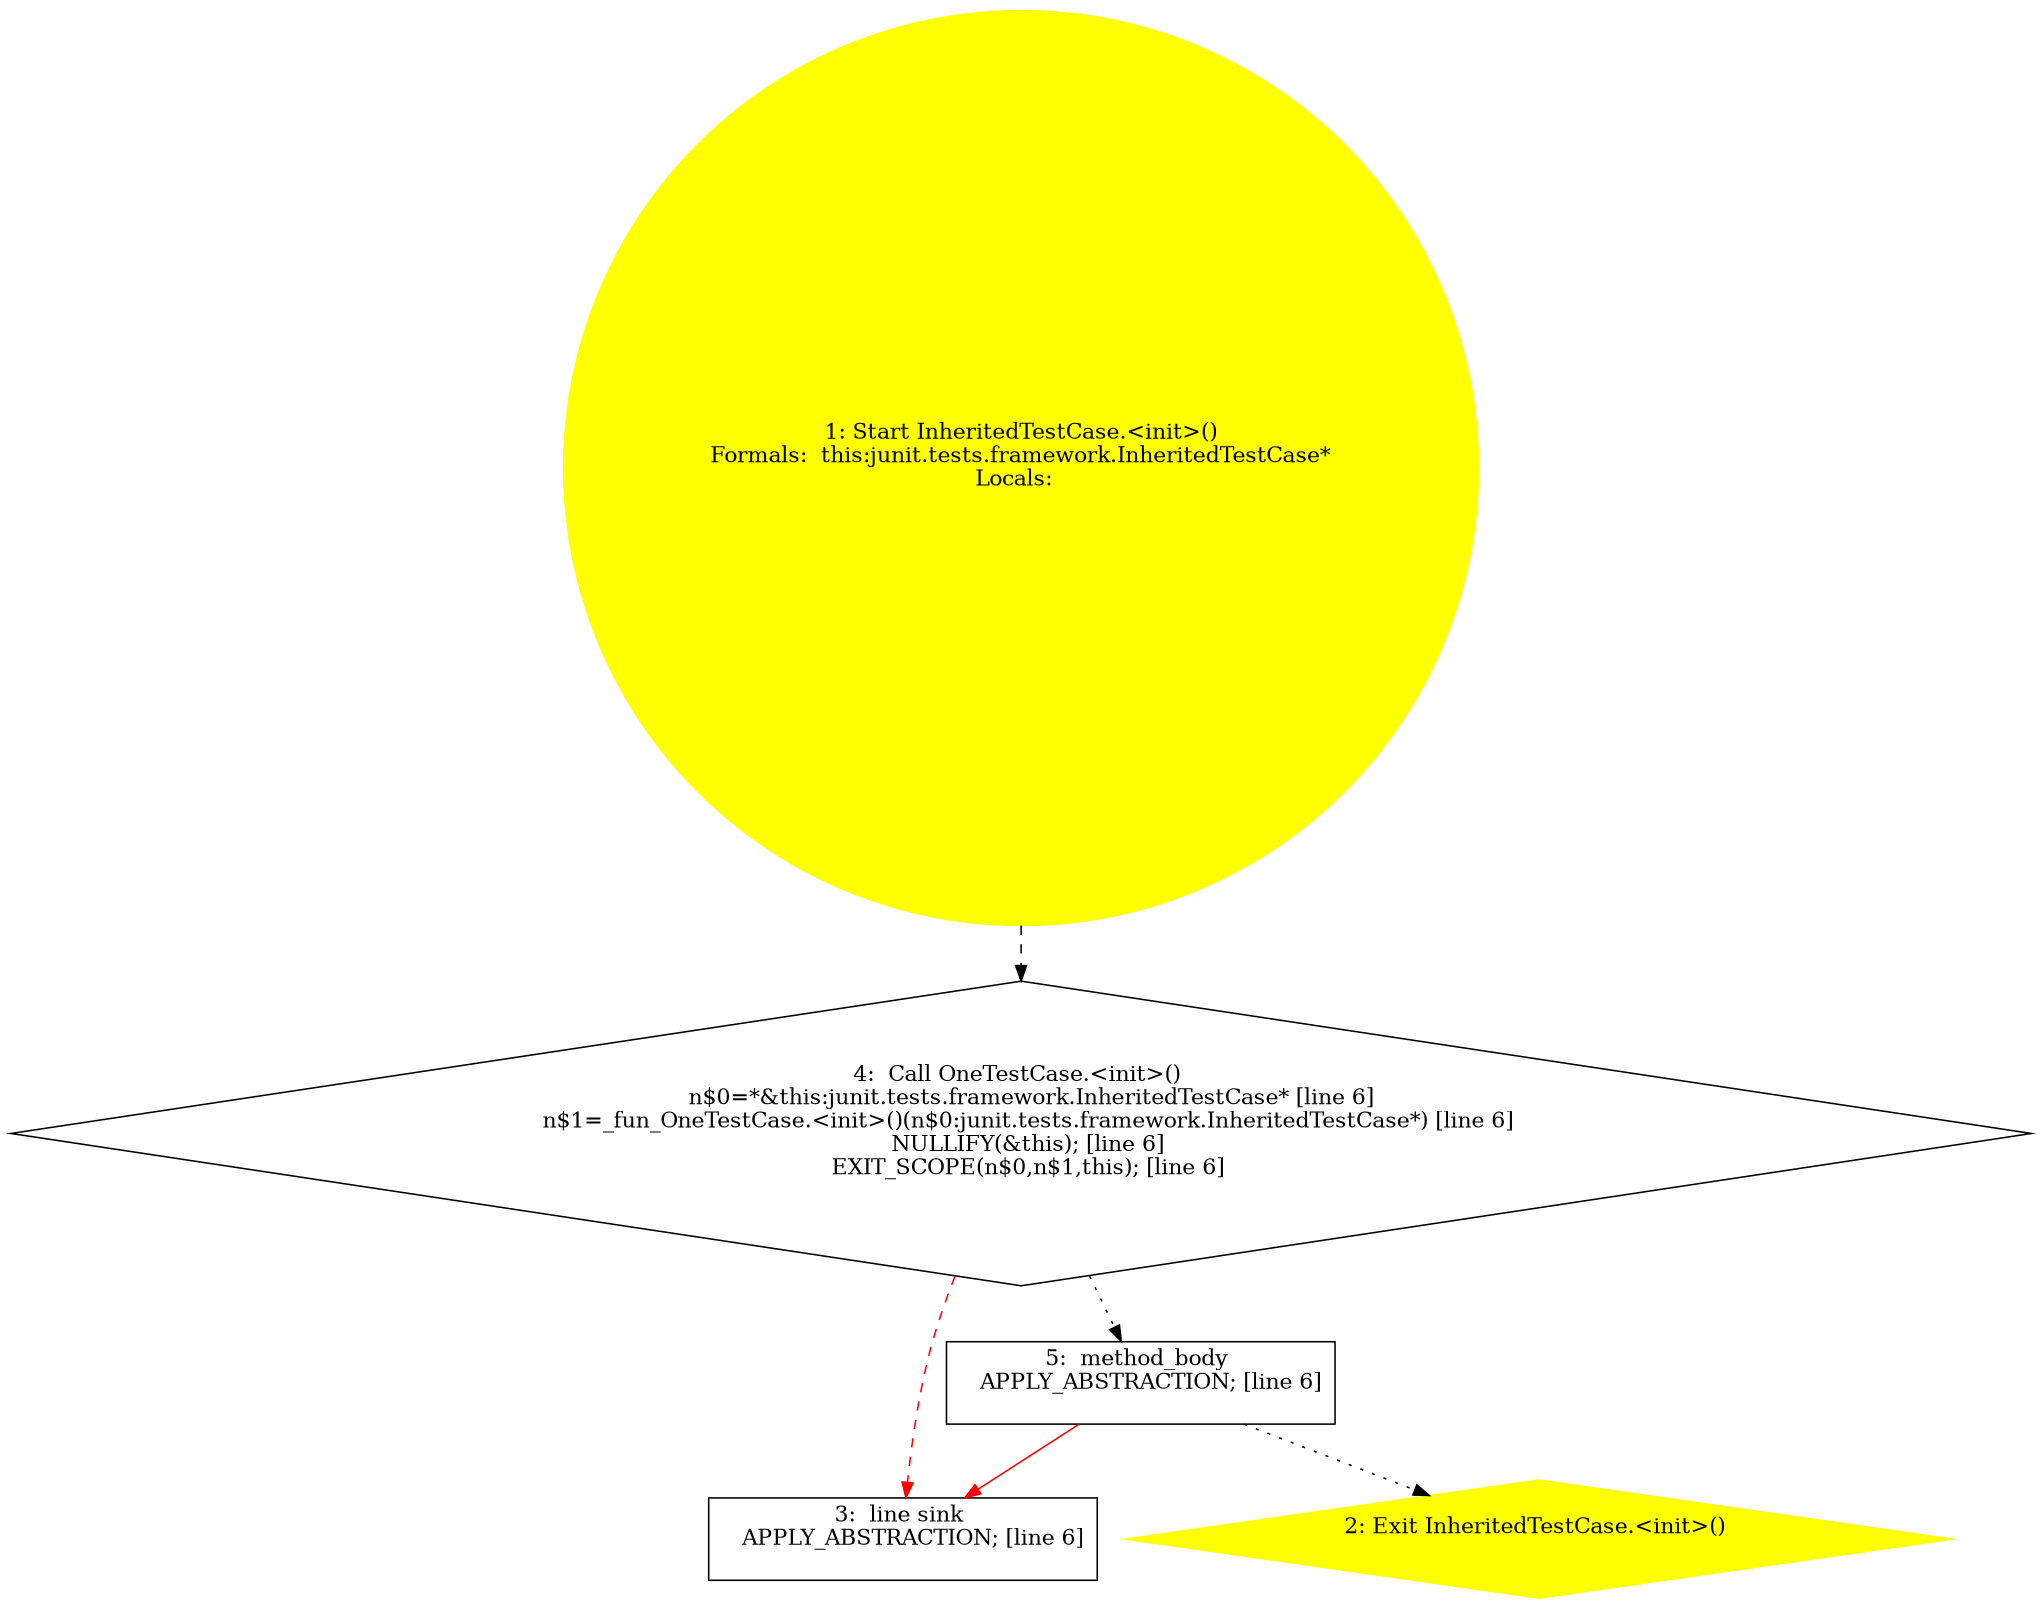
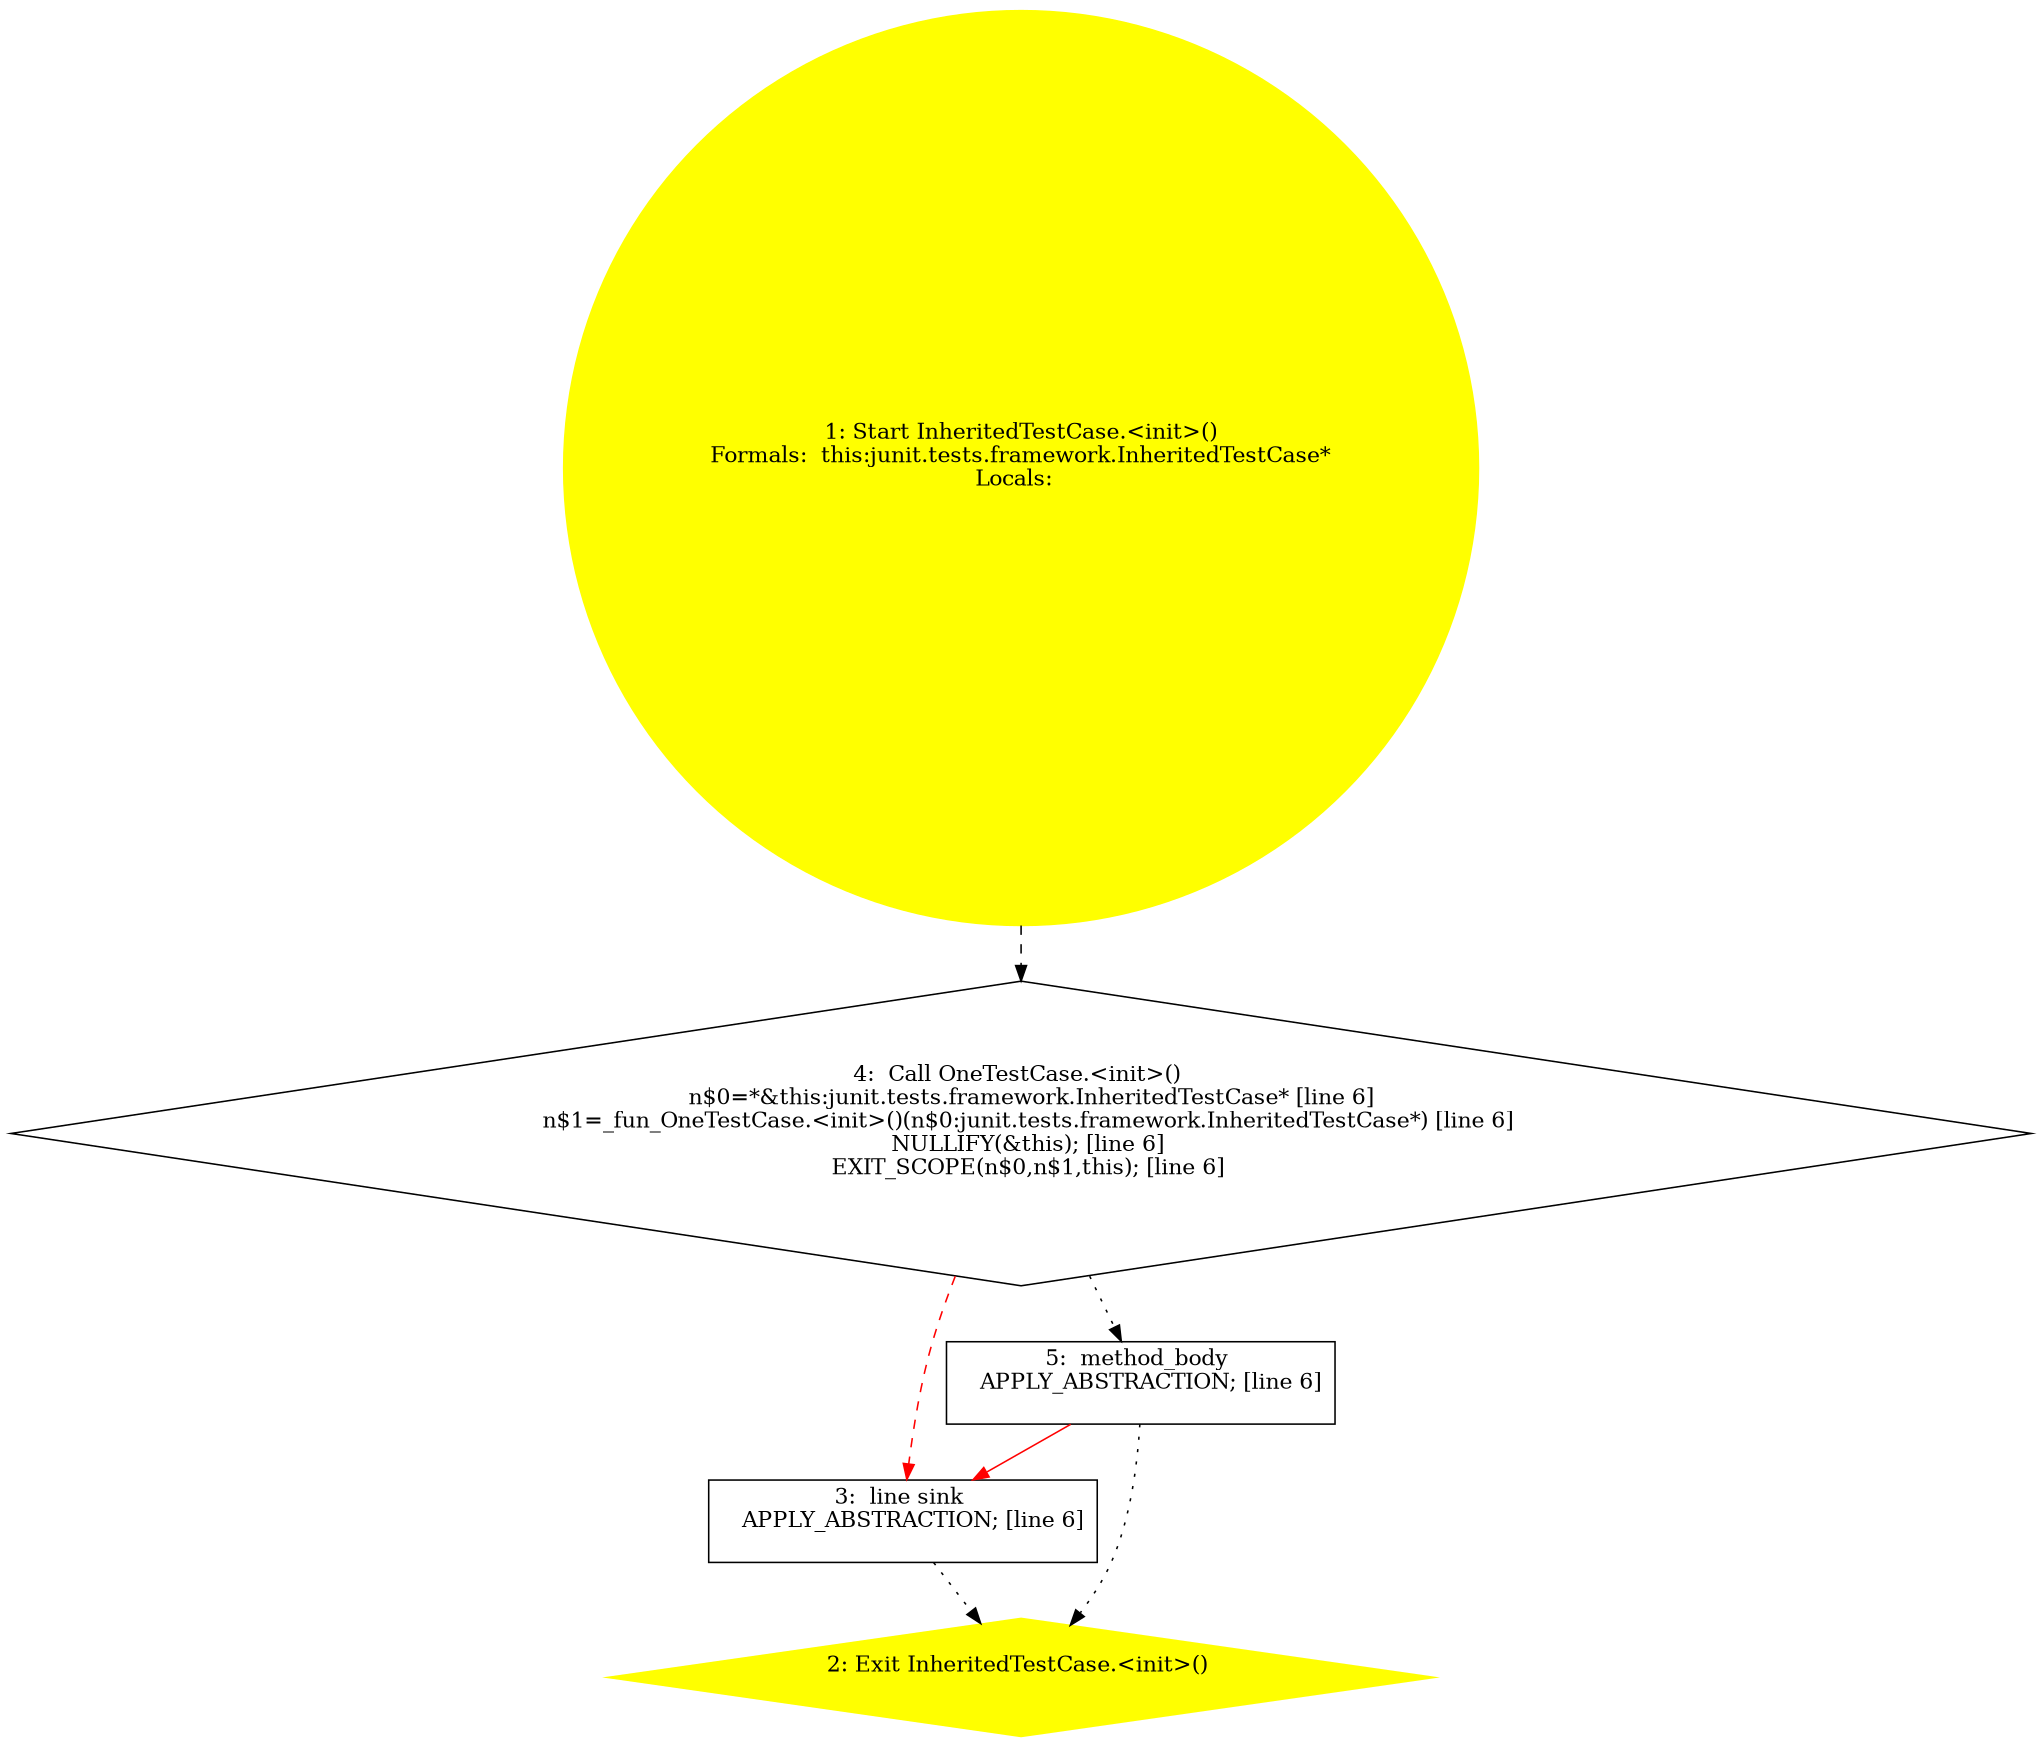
edge "3:  line sink APPLY_ABSTRACTION; [line 6]" -> "2: Exit InheritedTestCase.<init>()": added
